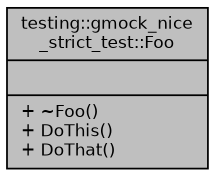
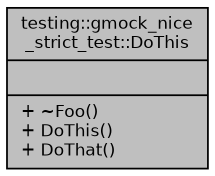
node "testing::gmock_nice": text "_strict_test::Foo" -> "_strict_test::DoThis"
